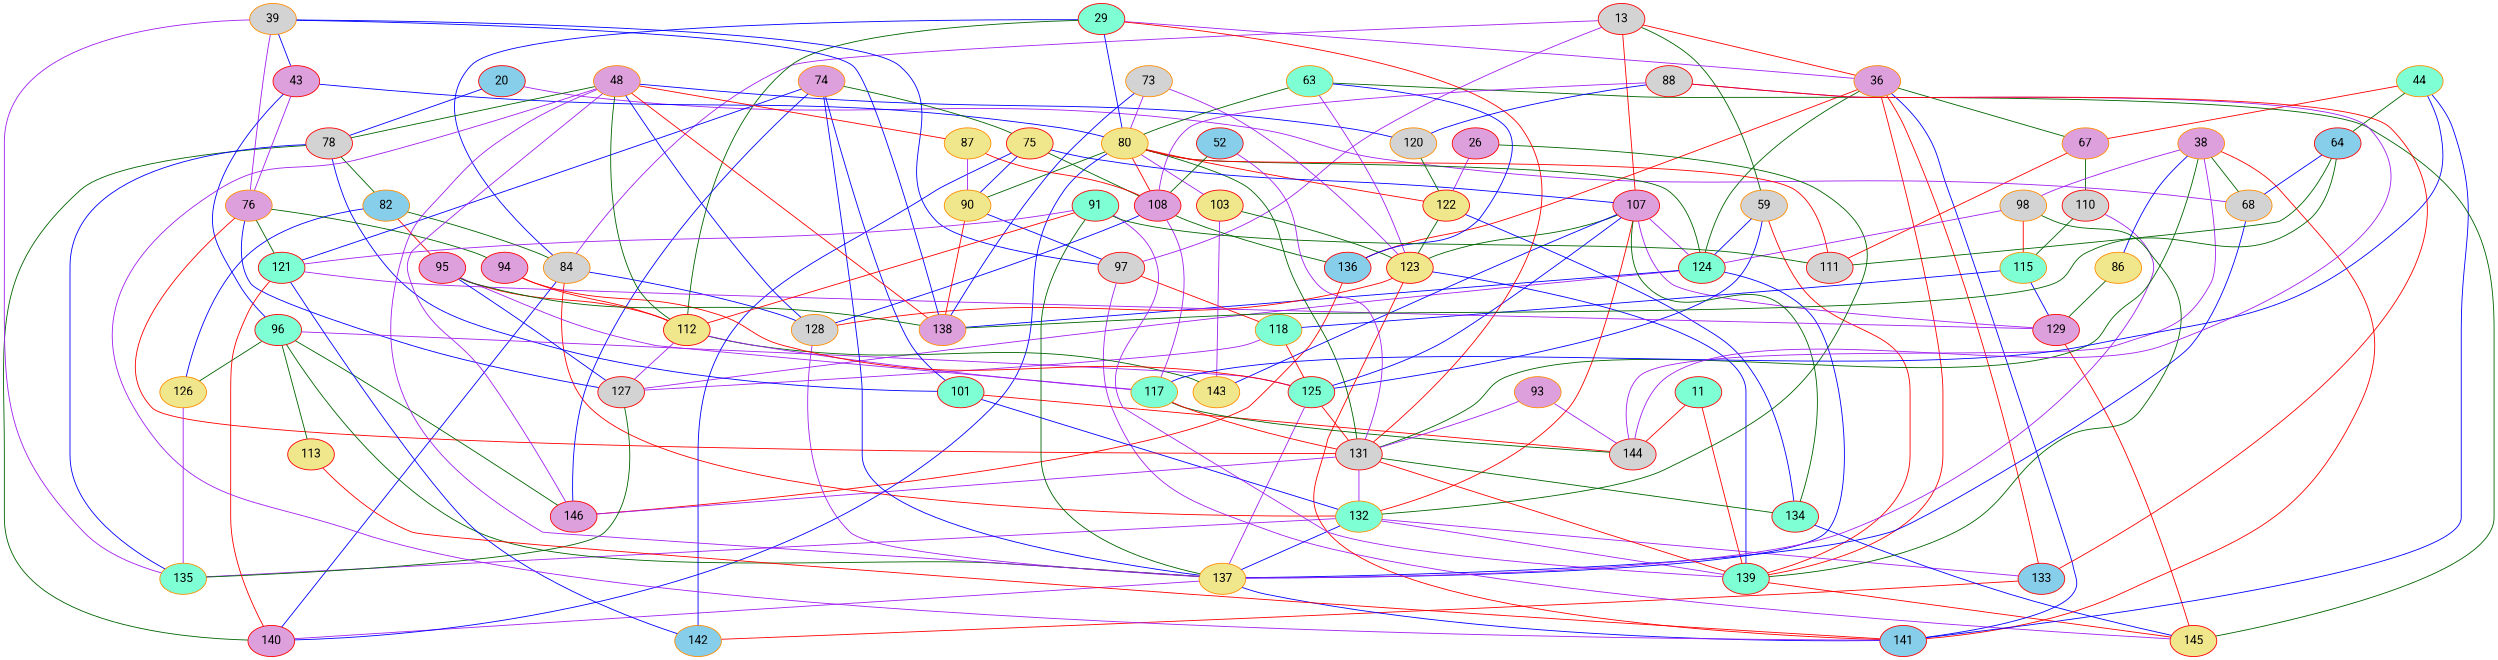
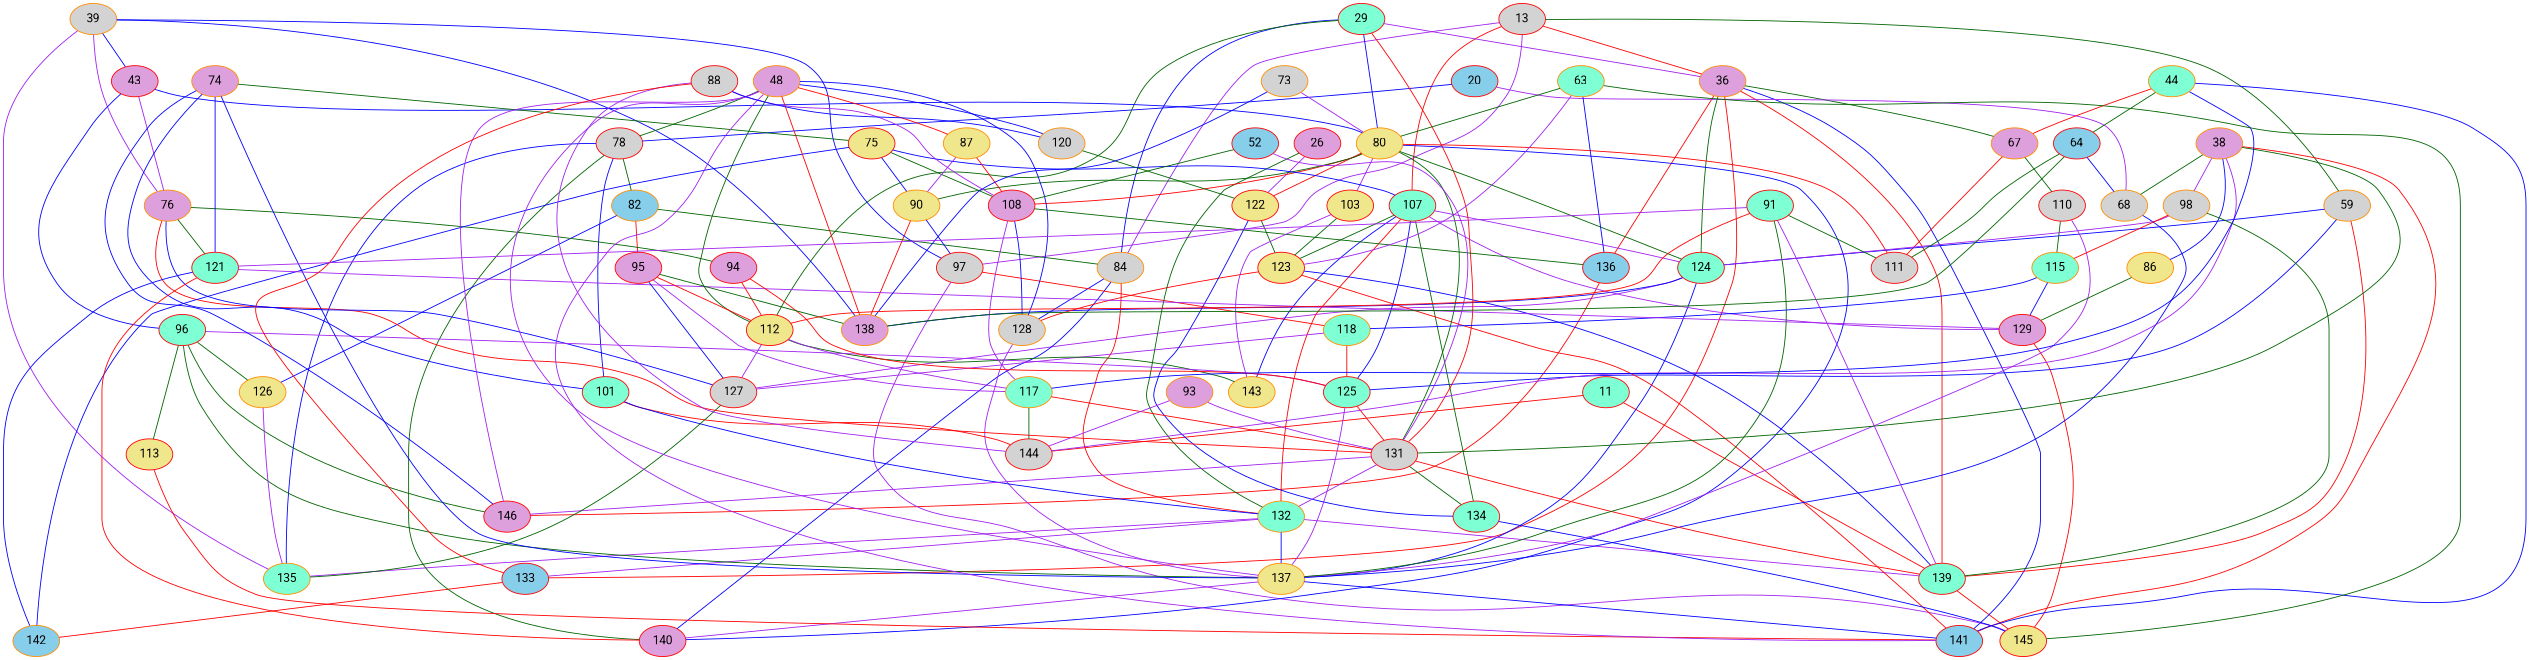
edge "73" -- "123": removed
node "107": fillcolor plum -> aquamarine
